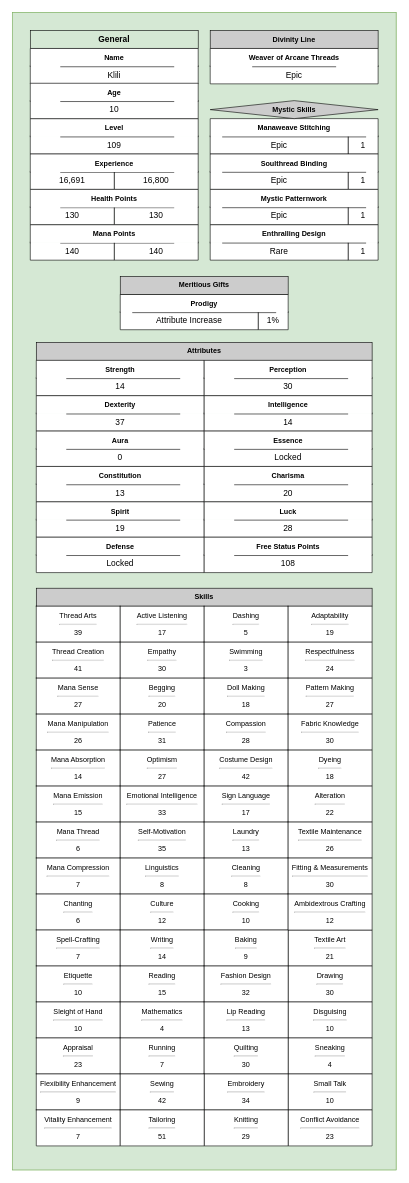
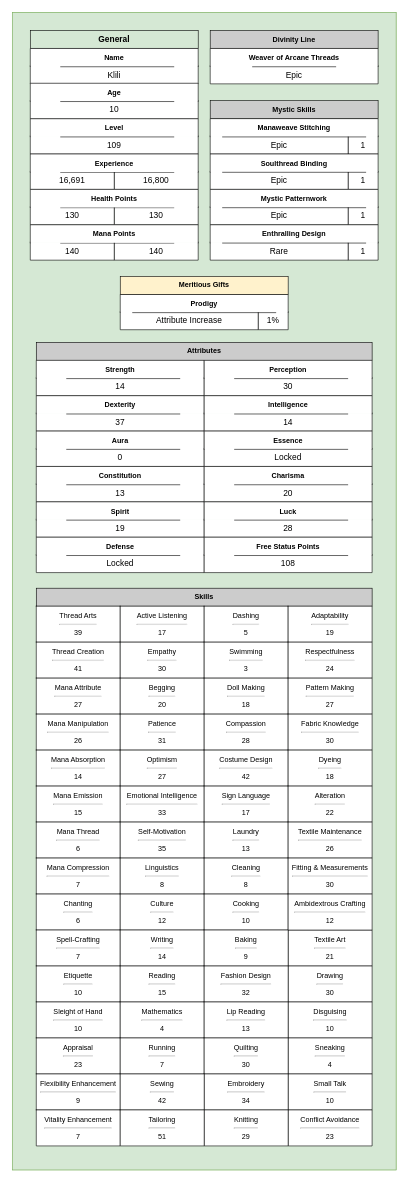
node "Mystic Skills": shape diamond -> rounded rectangle
node "Meritious Gifts": fillcolor #cccccc -> #fff2cc
node "Mana Sense27": label "Mana Sense27" -> "Mana Attribute27"
